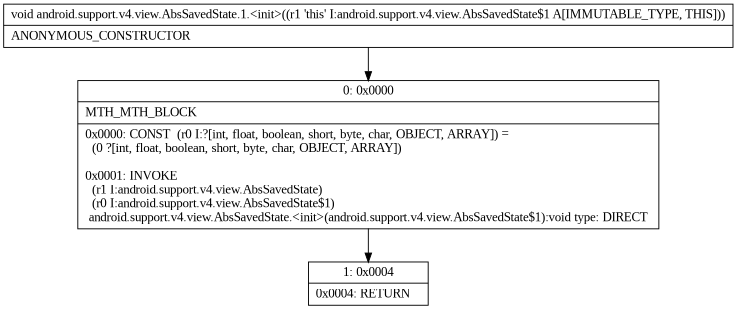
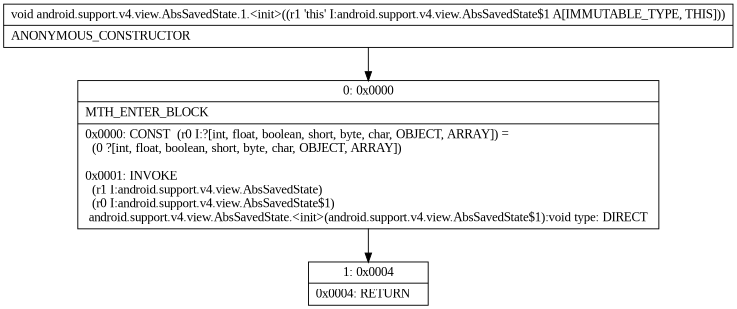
node "0: 0x0000": text "MTH_MTH_BLOCK" -> "MTH_ENTER_BLOCK"
